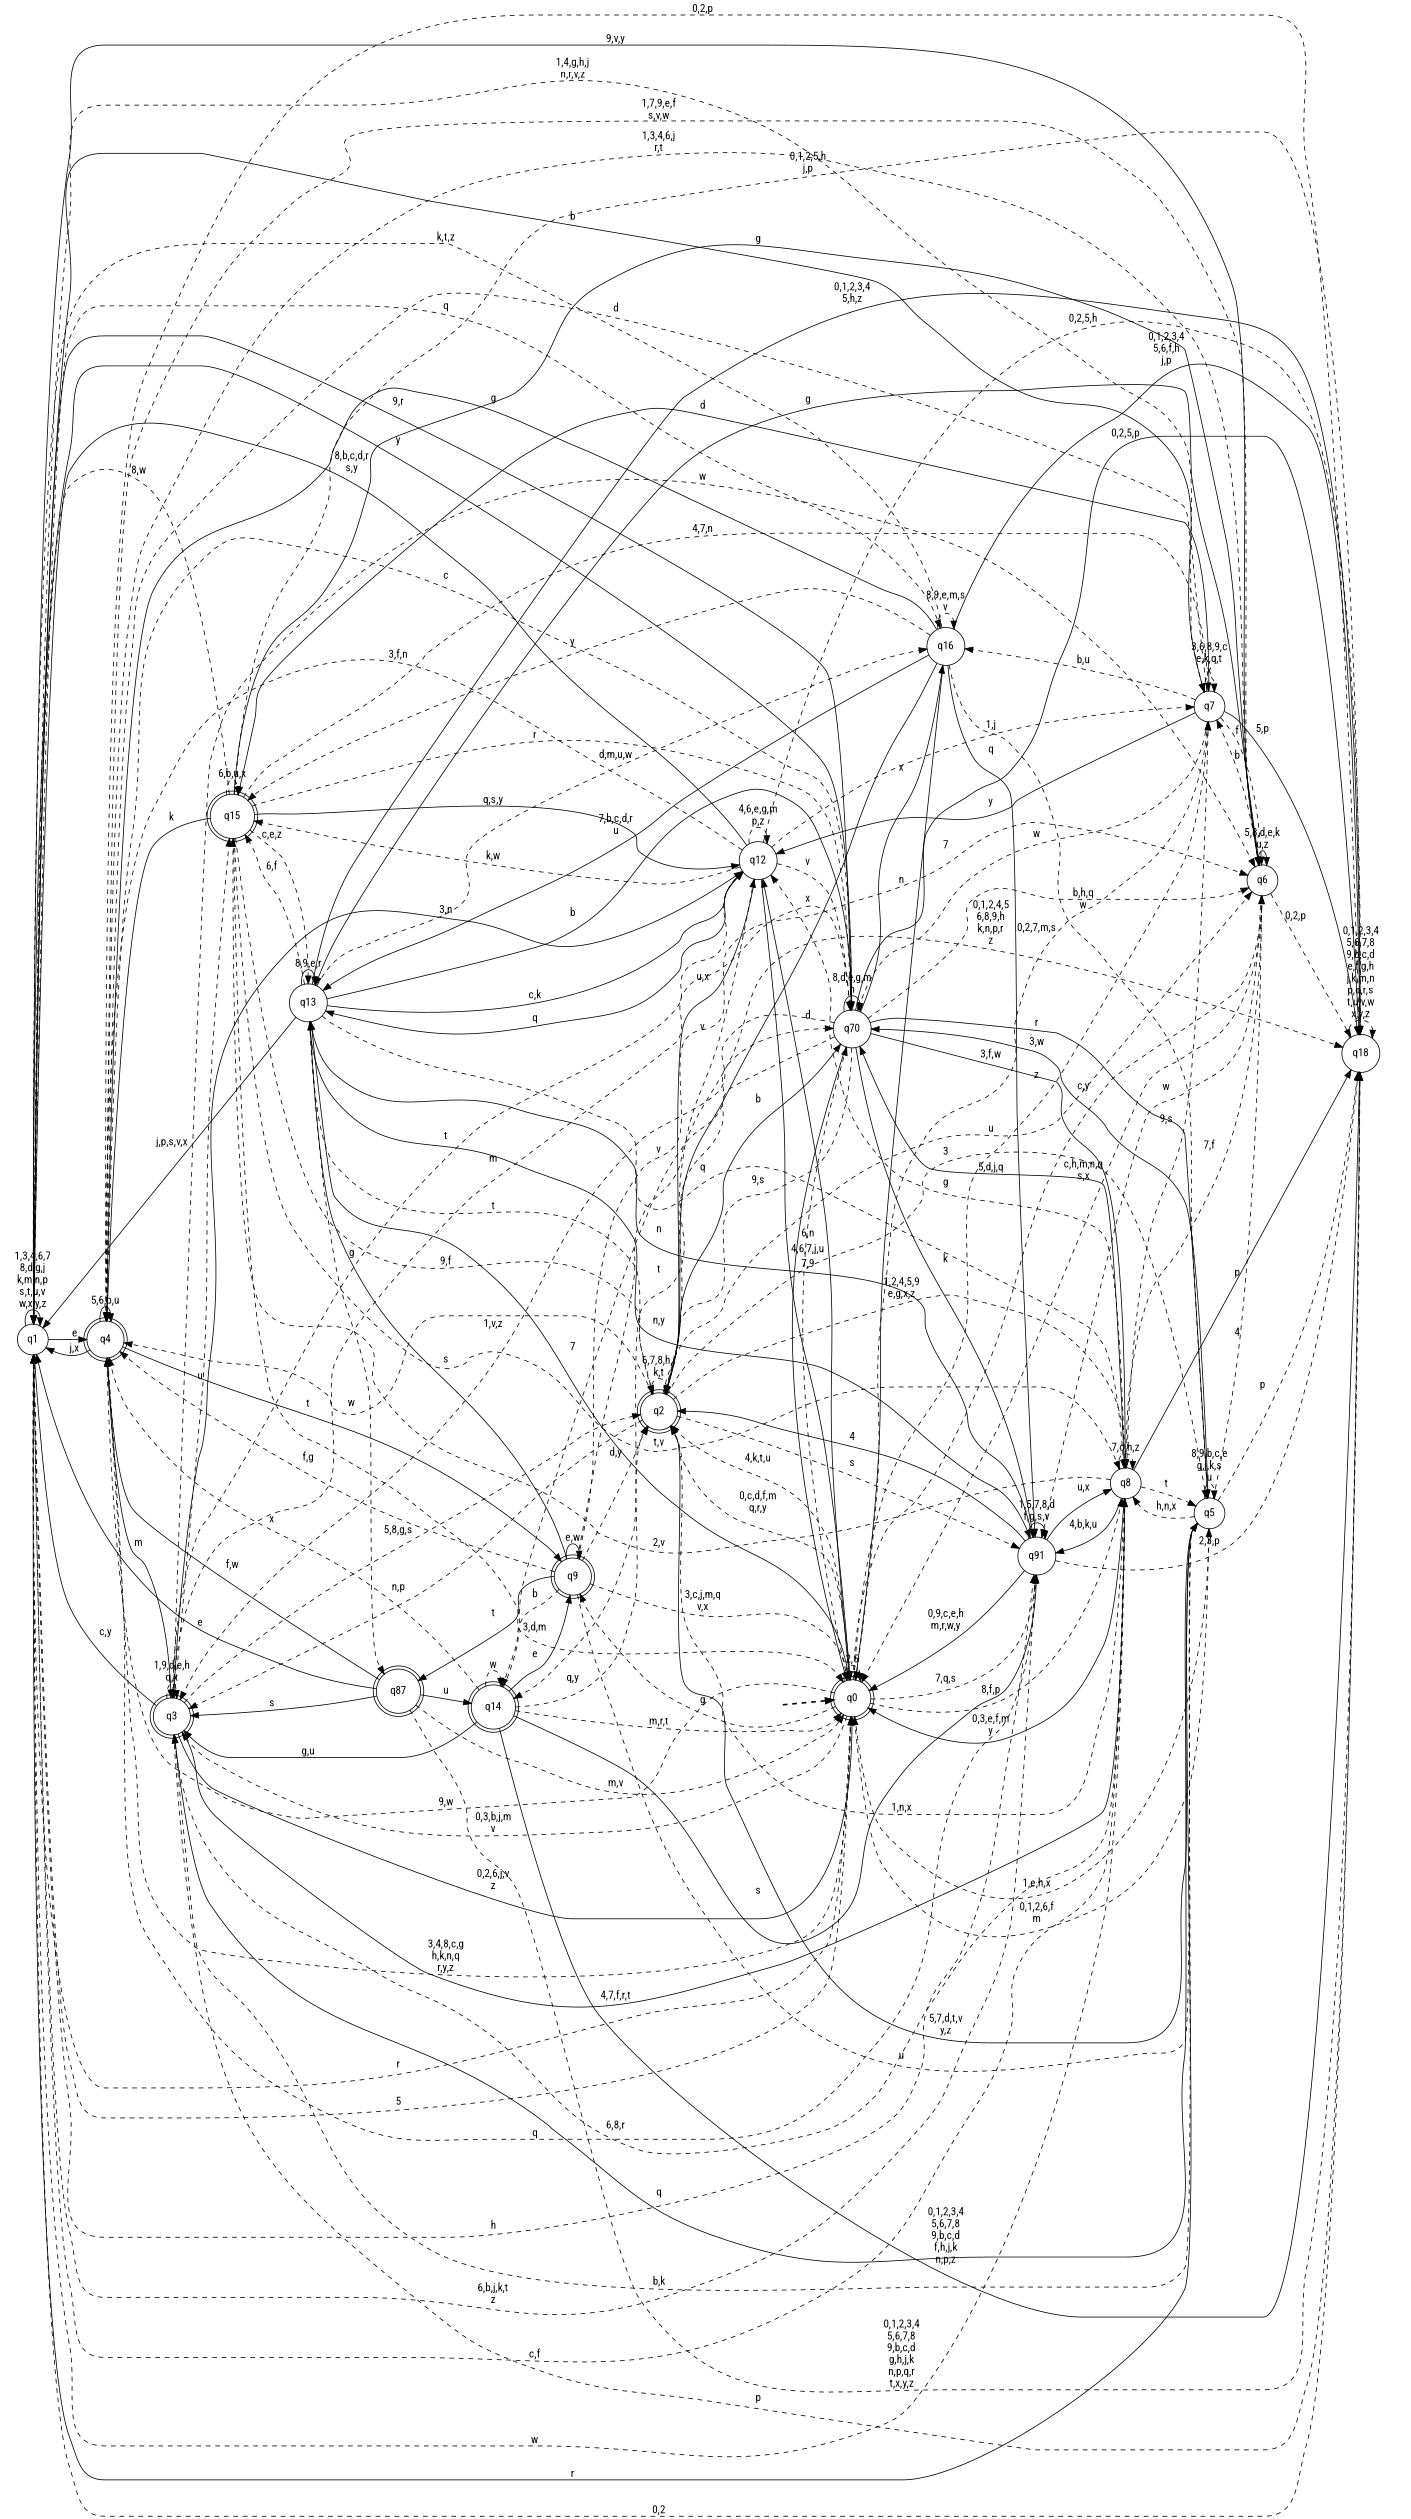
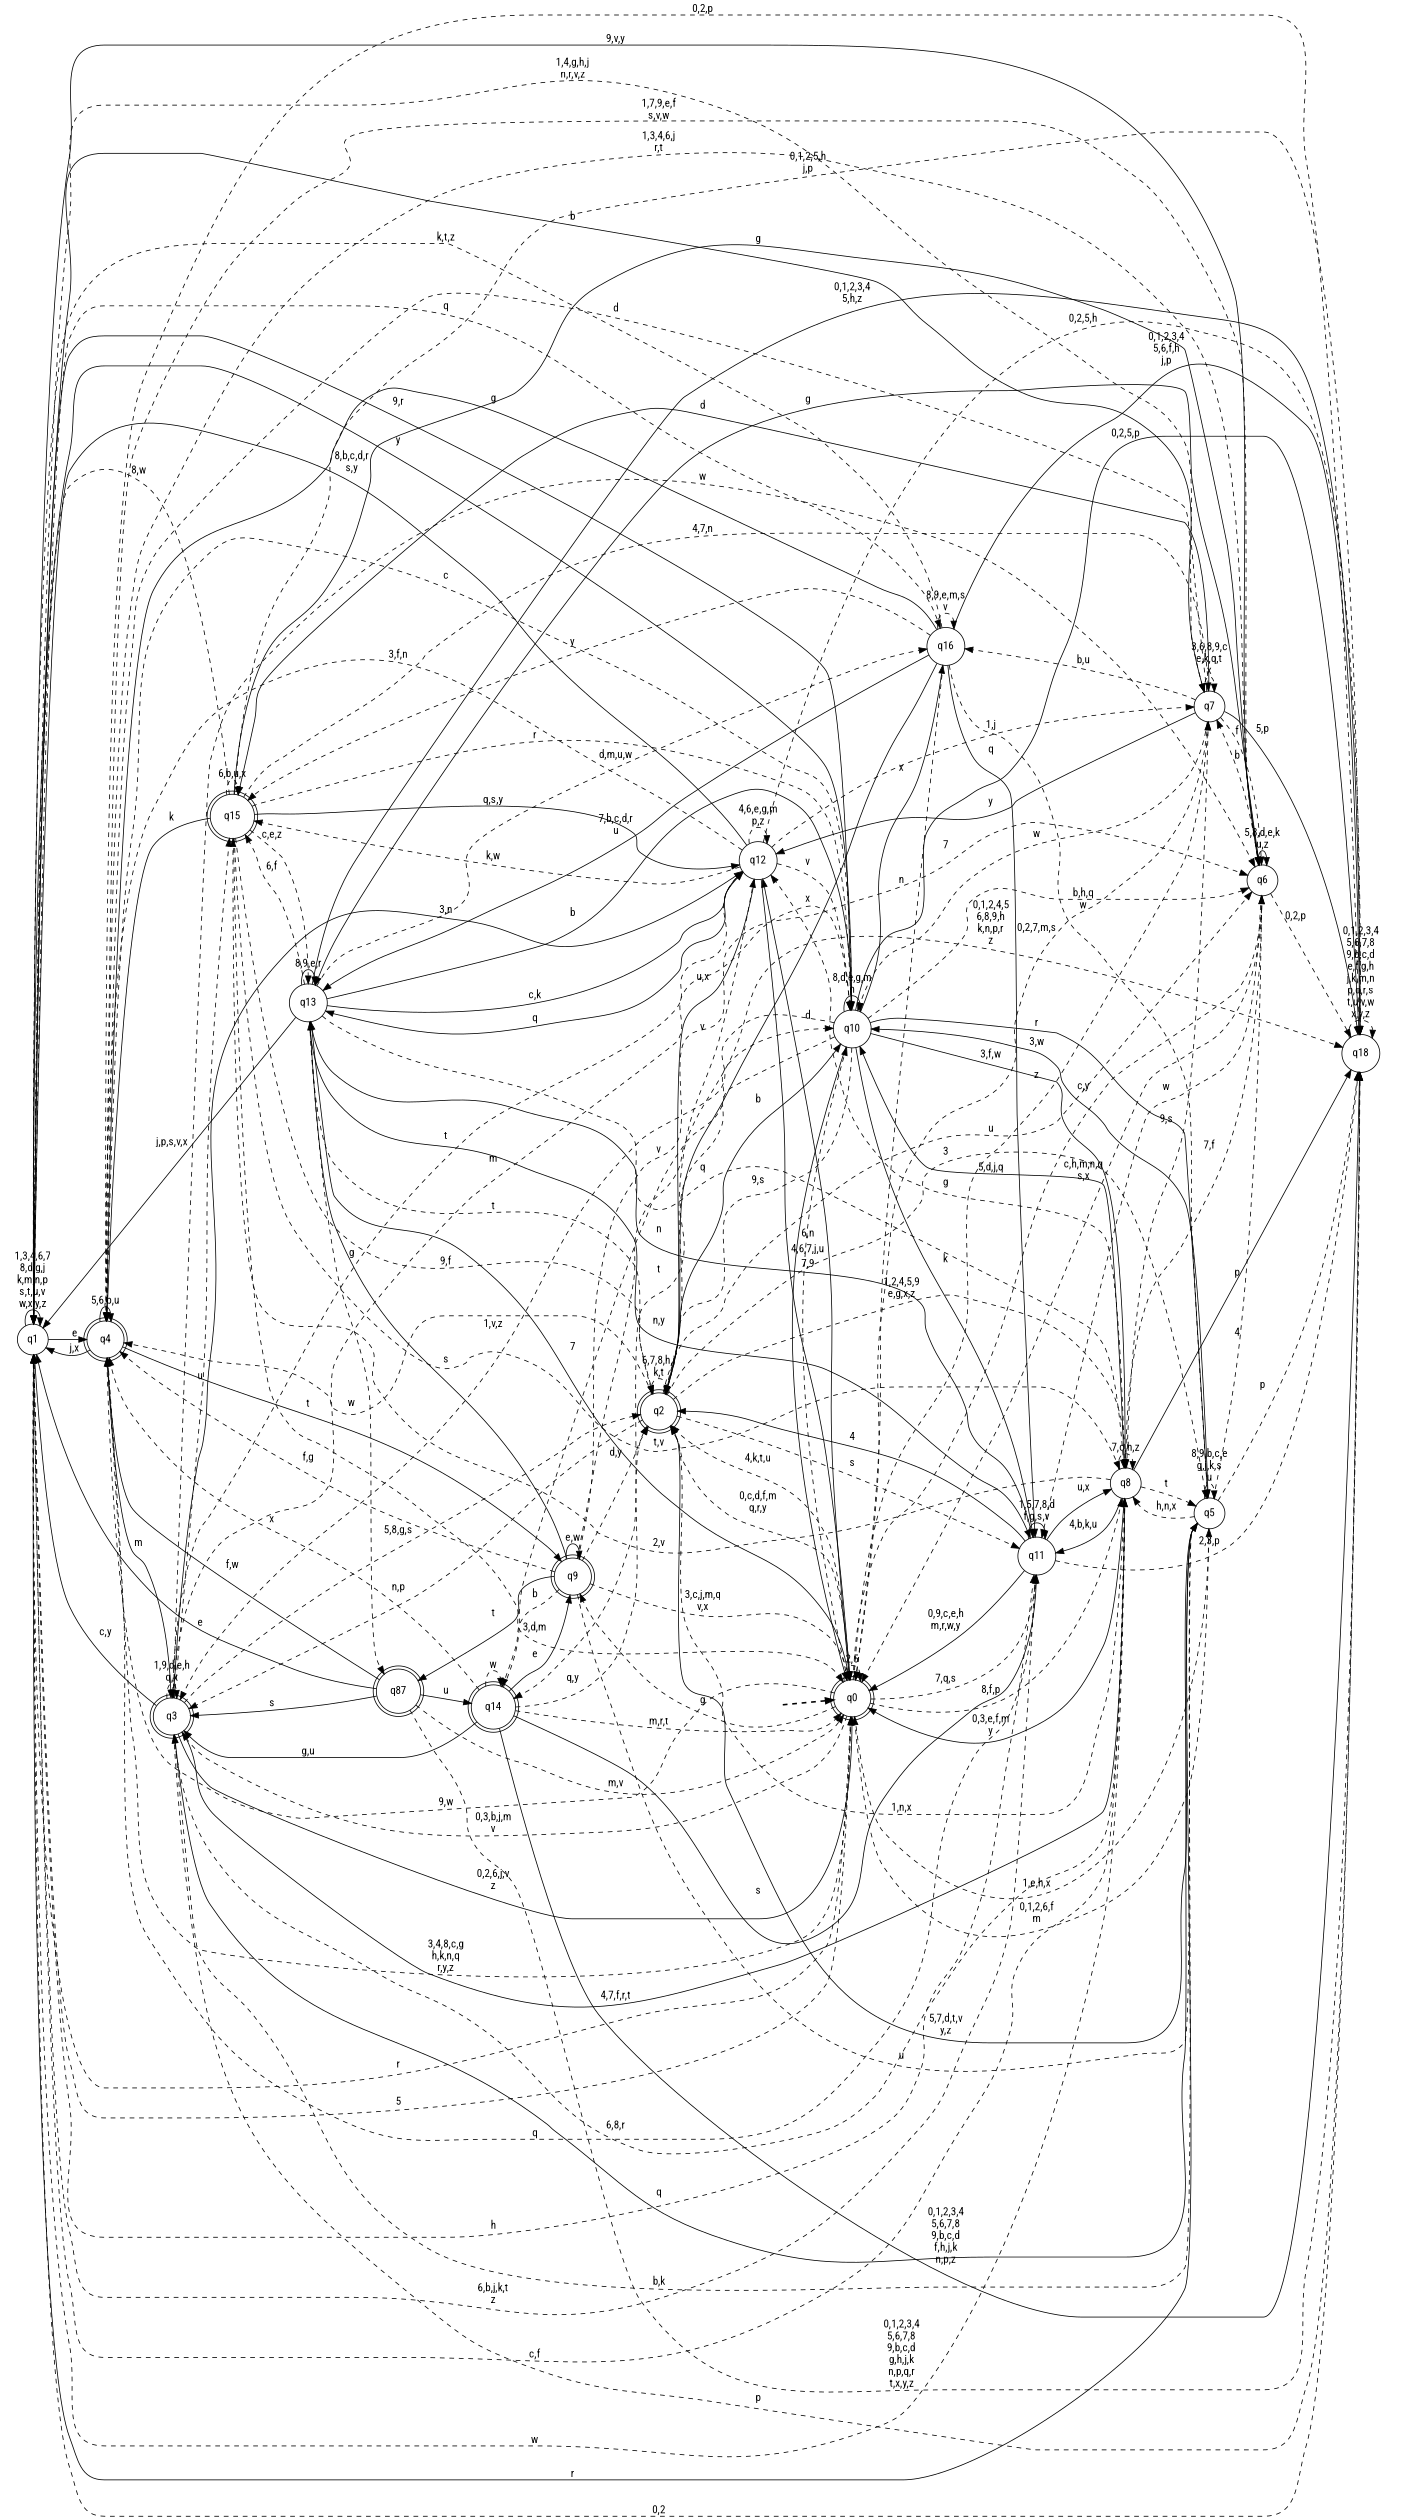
node "q70": label "q70" -> "q10"
edge "q16" -> "q0": style solid -> dashed
node "q91": label "q91" -> "q11"
